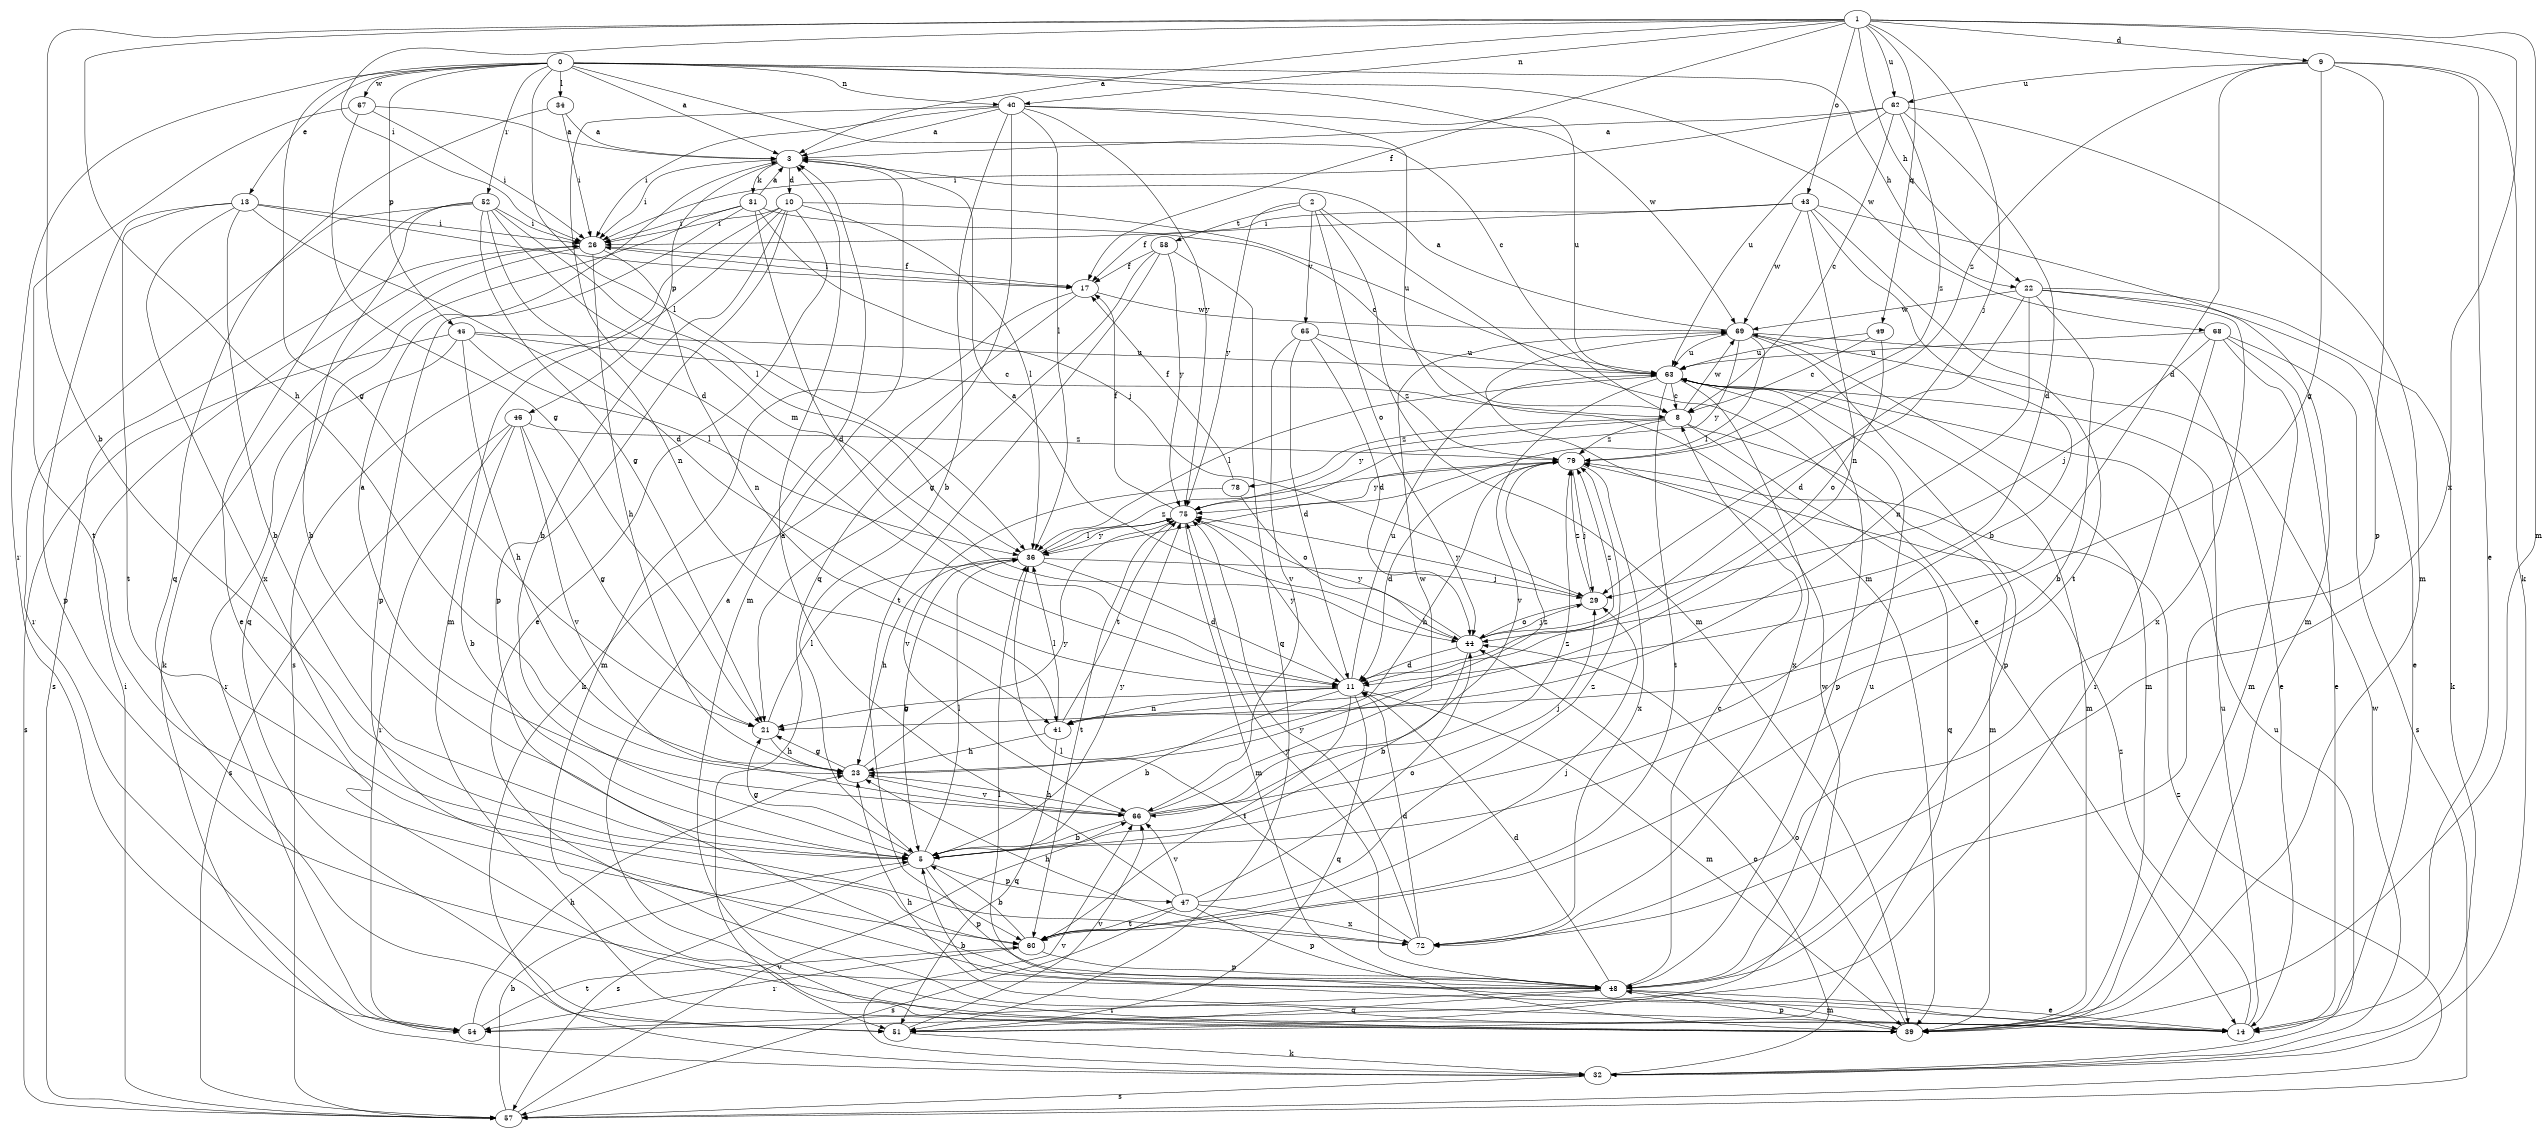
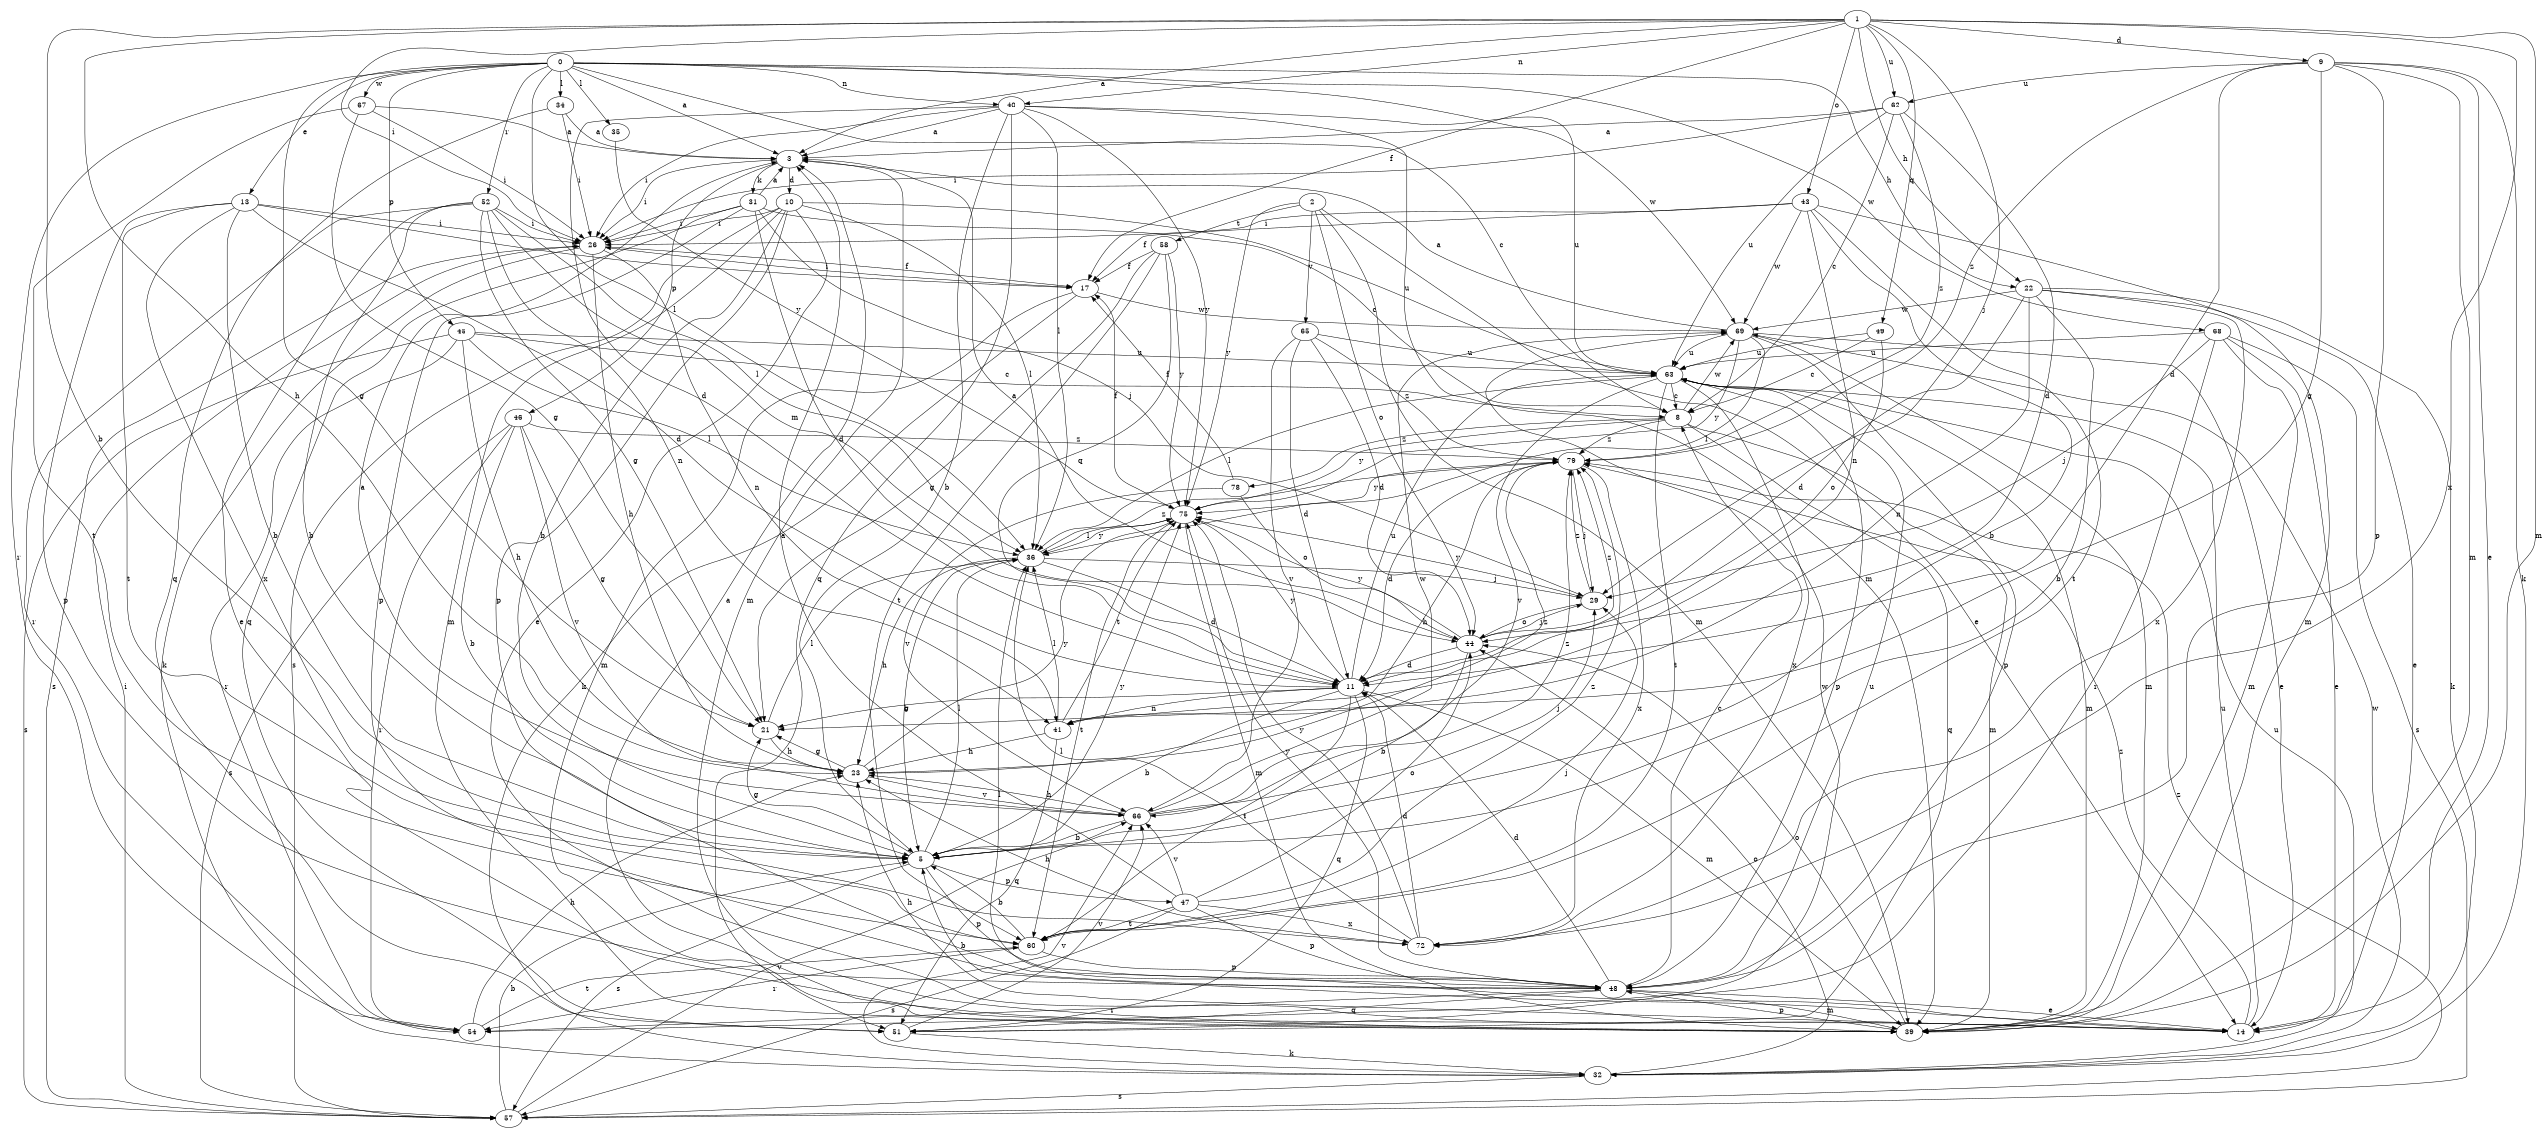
node "35": added
edge "62" -> "39": now "9" -> "39"
edge "58" -> "51": now "58" -> "11"
